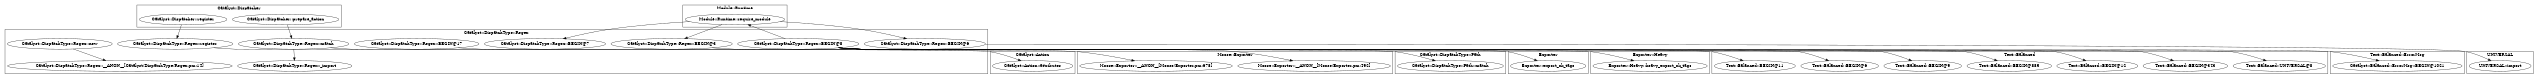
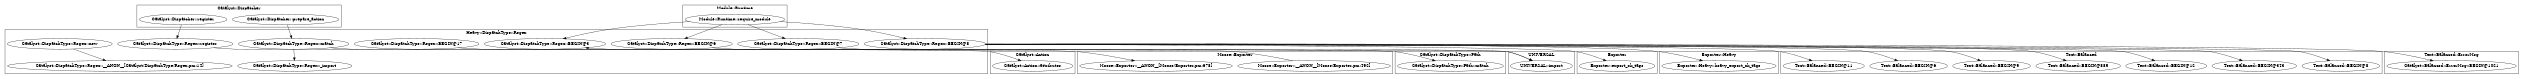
edge "Catalyst::DispatchType::Regex::BEGIN@8" -> "Module::Runtime::require_module": reversed
cluster "Catalyst::DispatchType::Regex": label "Catalyst::DispatchType::Regex" -> "Heavy::DispatchType::Regex"
edge "Catalyst::DispatchType::Regex::BEGIN@3" -> "Moose::Exporter::__ANON__[Moose/Exporter.pm:492]": reversed
edge "Catalyst::DispatchType::Regex::BEGIN@7" -> "UNIVERSAL::import": added
node "Text::Balanced::UNIVERSAL@8": label "Text::Balanced::UNIVERSAL@8" -> "Text::Balanced::BEGIN@8"
